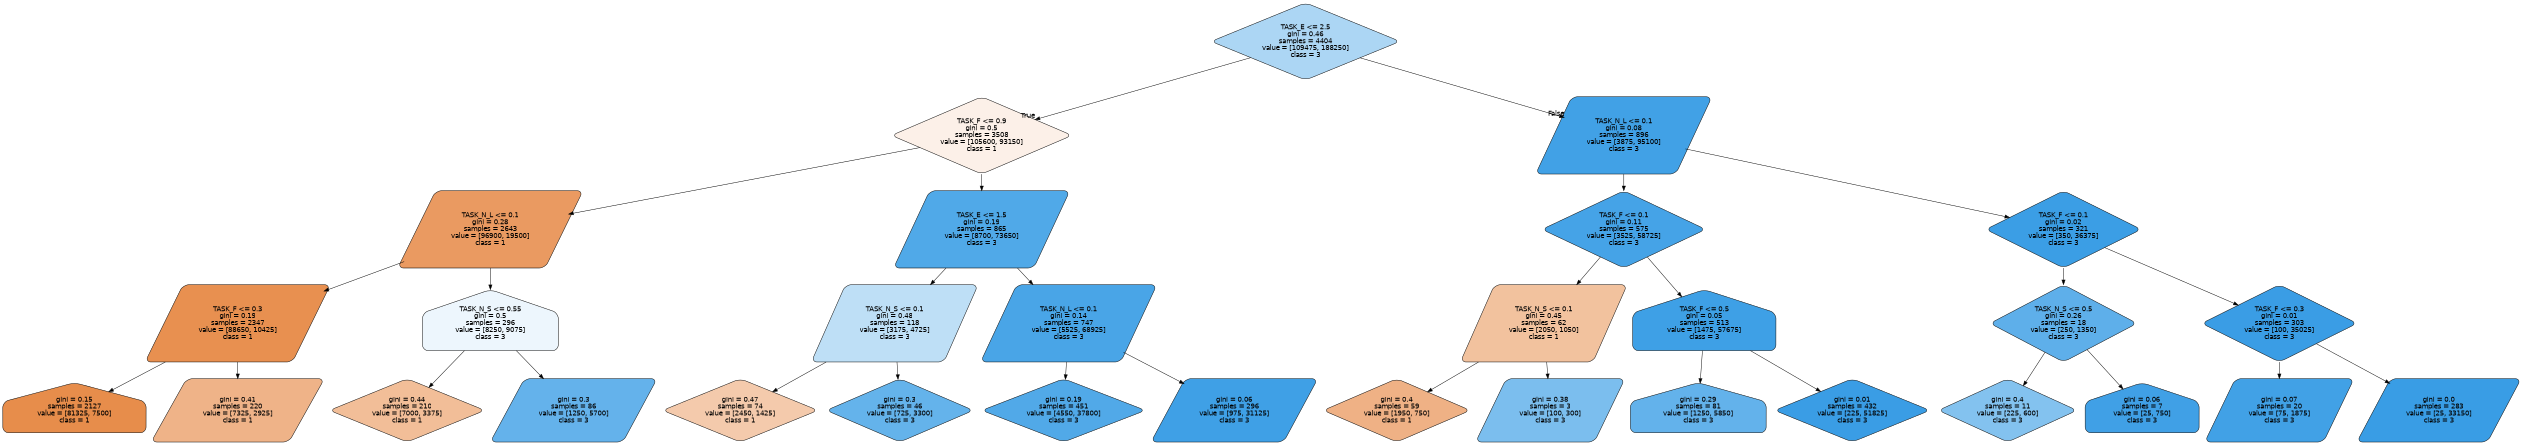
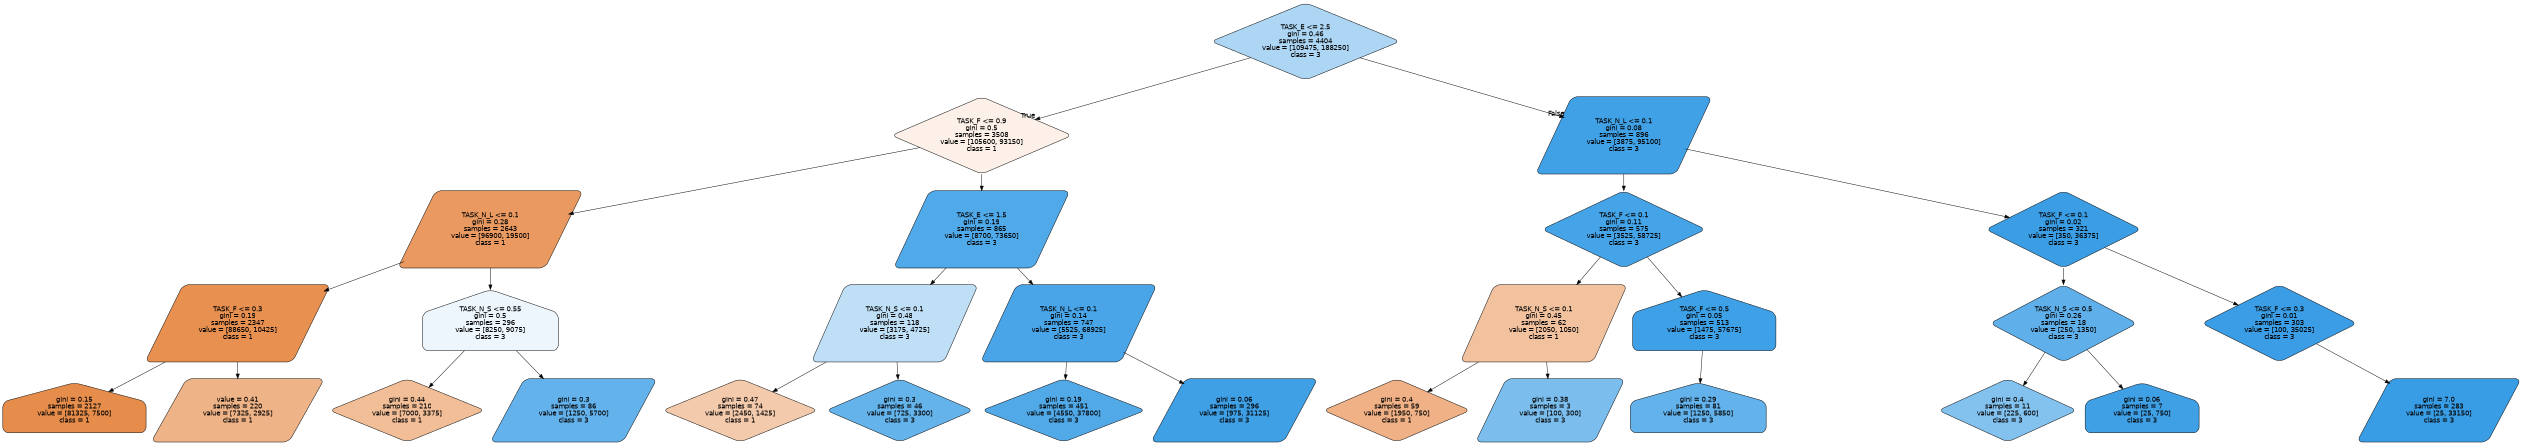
node "gini = 0.41 samples = 220 value = [7325, 2925] class = 1": label "gini = 0.41 samples = 220 value = [7325, 2925] class = 1" -> "value = 0.41 samples = 220 value = [7325, 2925] class = 1"
node "gini = 0.01 samples = 432 value = [225, 51825] class = 3": removed
node "gini = 0.07 samples = 20 value = [75, 1875] class = 3": removed
node "gini = 0.0 samples = 283 value = [25, 33150] class = 3": label "gini = 0.0 samples = 283 value = [25, 33150] class = 3" -> "gini = 7.0 samples = 283 value = [25, 33150] class = 3"
